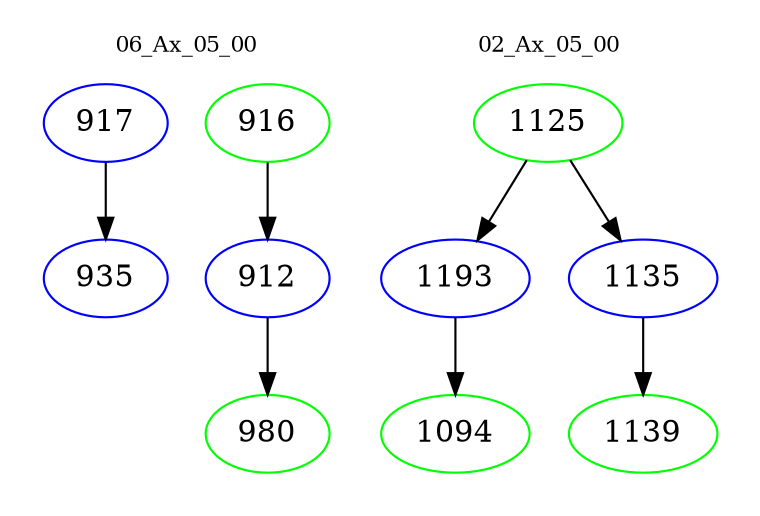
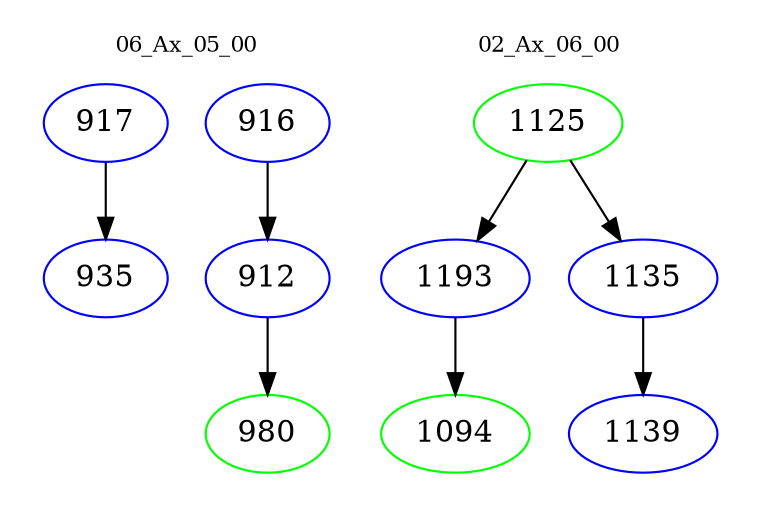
cluster "02_Ax_05_00": label "02_Ax_05_00" -> "02_Ax_06_00"
node "916": color green -> blue
node "1139": color green -> blue
